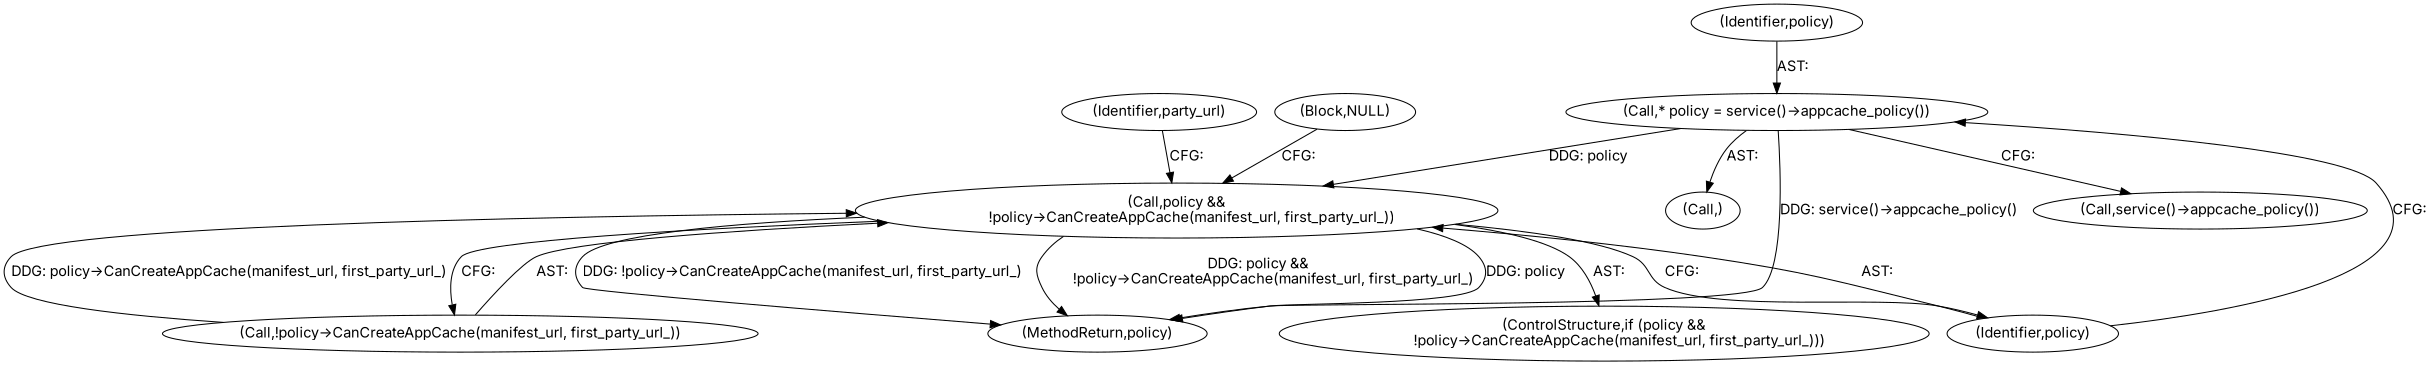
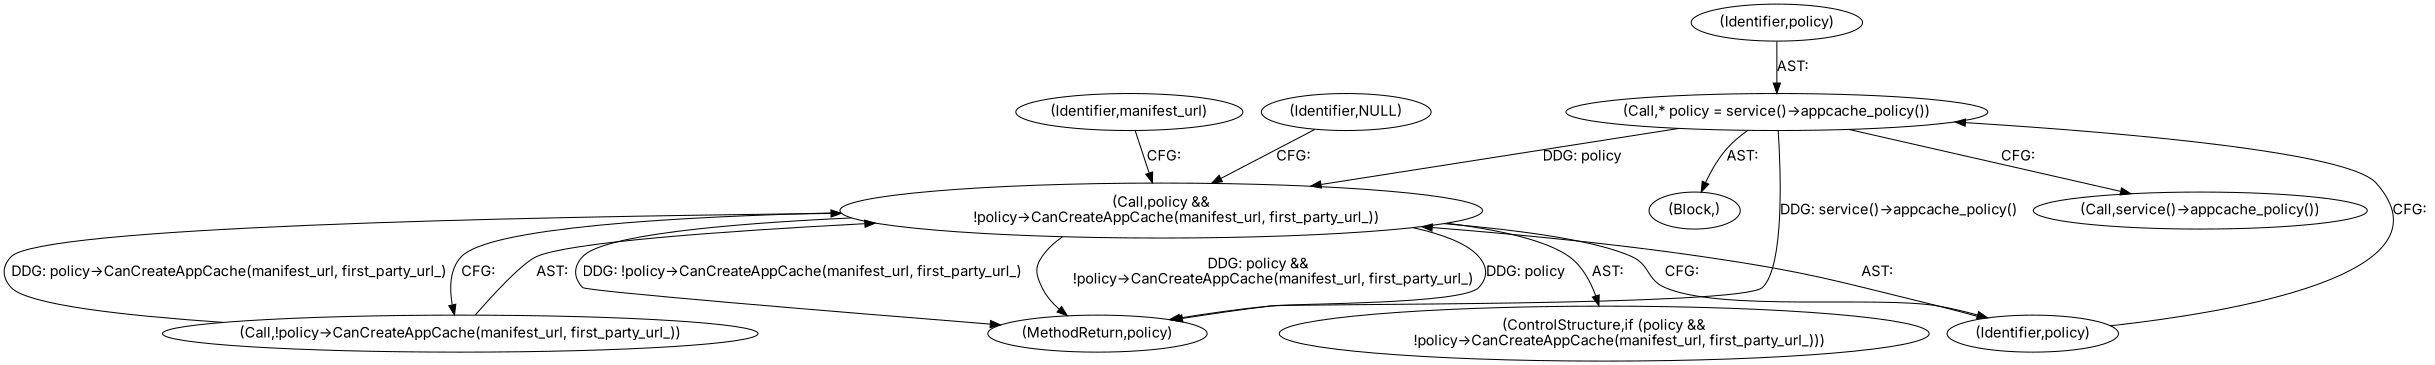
node "(Identifier,party_url)": label "(Identifier,party_url)" -> "(Identifier,manifest_url)"
node "(Block,NULL)": label "(Block,NULL)" -> "(Identifier,NULL)"
node "(Call,)": label "(Call,)" -> "(Block,)"
